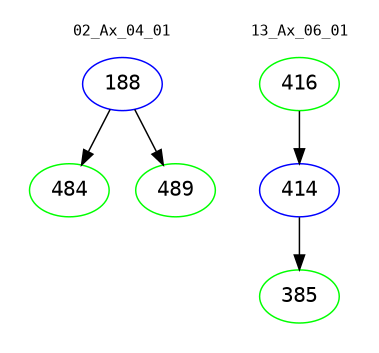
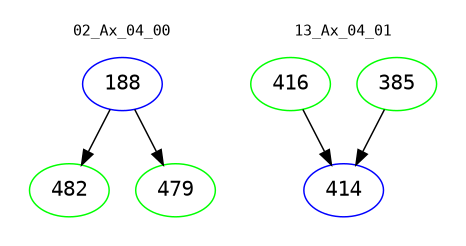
cluster "02_Ax_04_01": label "02_Ax_04_01" -> "02_Ax_04_00"
cluster "13_Ax_06_01": label "13_Ax_06_01" -> "13_Ax_04_01"
node "484": label "484" -> "482"
node "489": label "489" -> "479"
edge "414" -> "385": reversed
